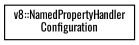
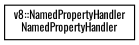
node "v8::NamedPropertyHandler Configuration": label "v8::NamedPropertyHandler Configuration" -> "v8::NamedPropertyHandler NamedPropertyHandler"
